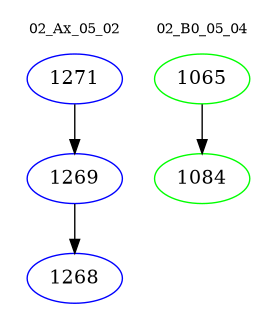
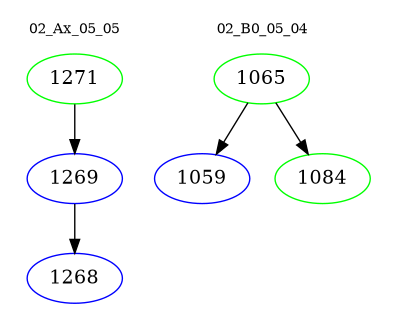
cluster "02_Ax_05_02": label "02_Ax_05_02" -> "02_Ax_05_05"
node "1271": color blue -> green
node "1059": added
